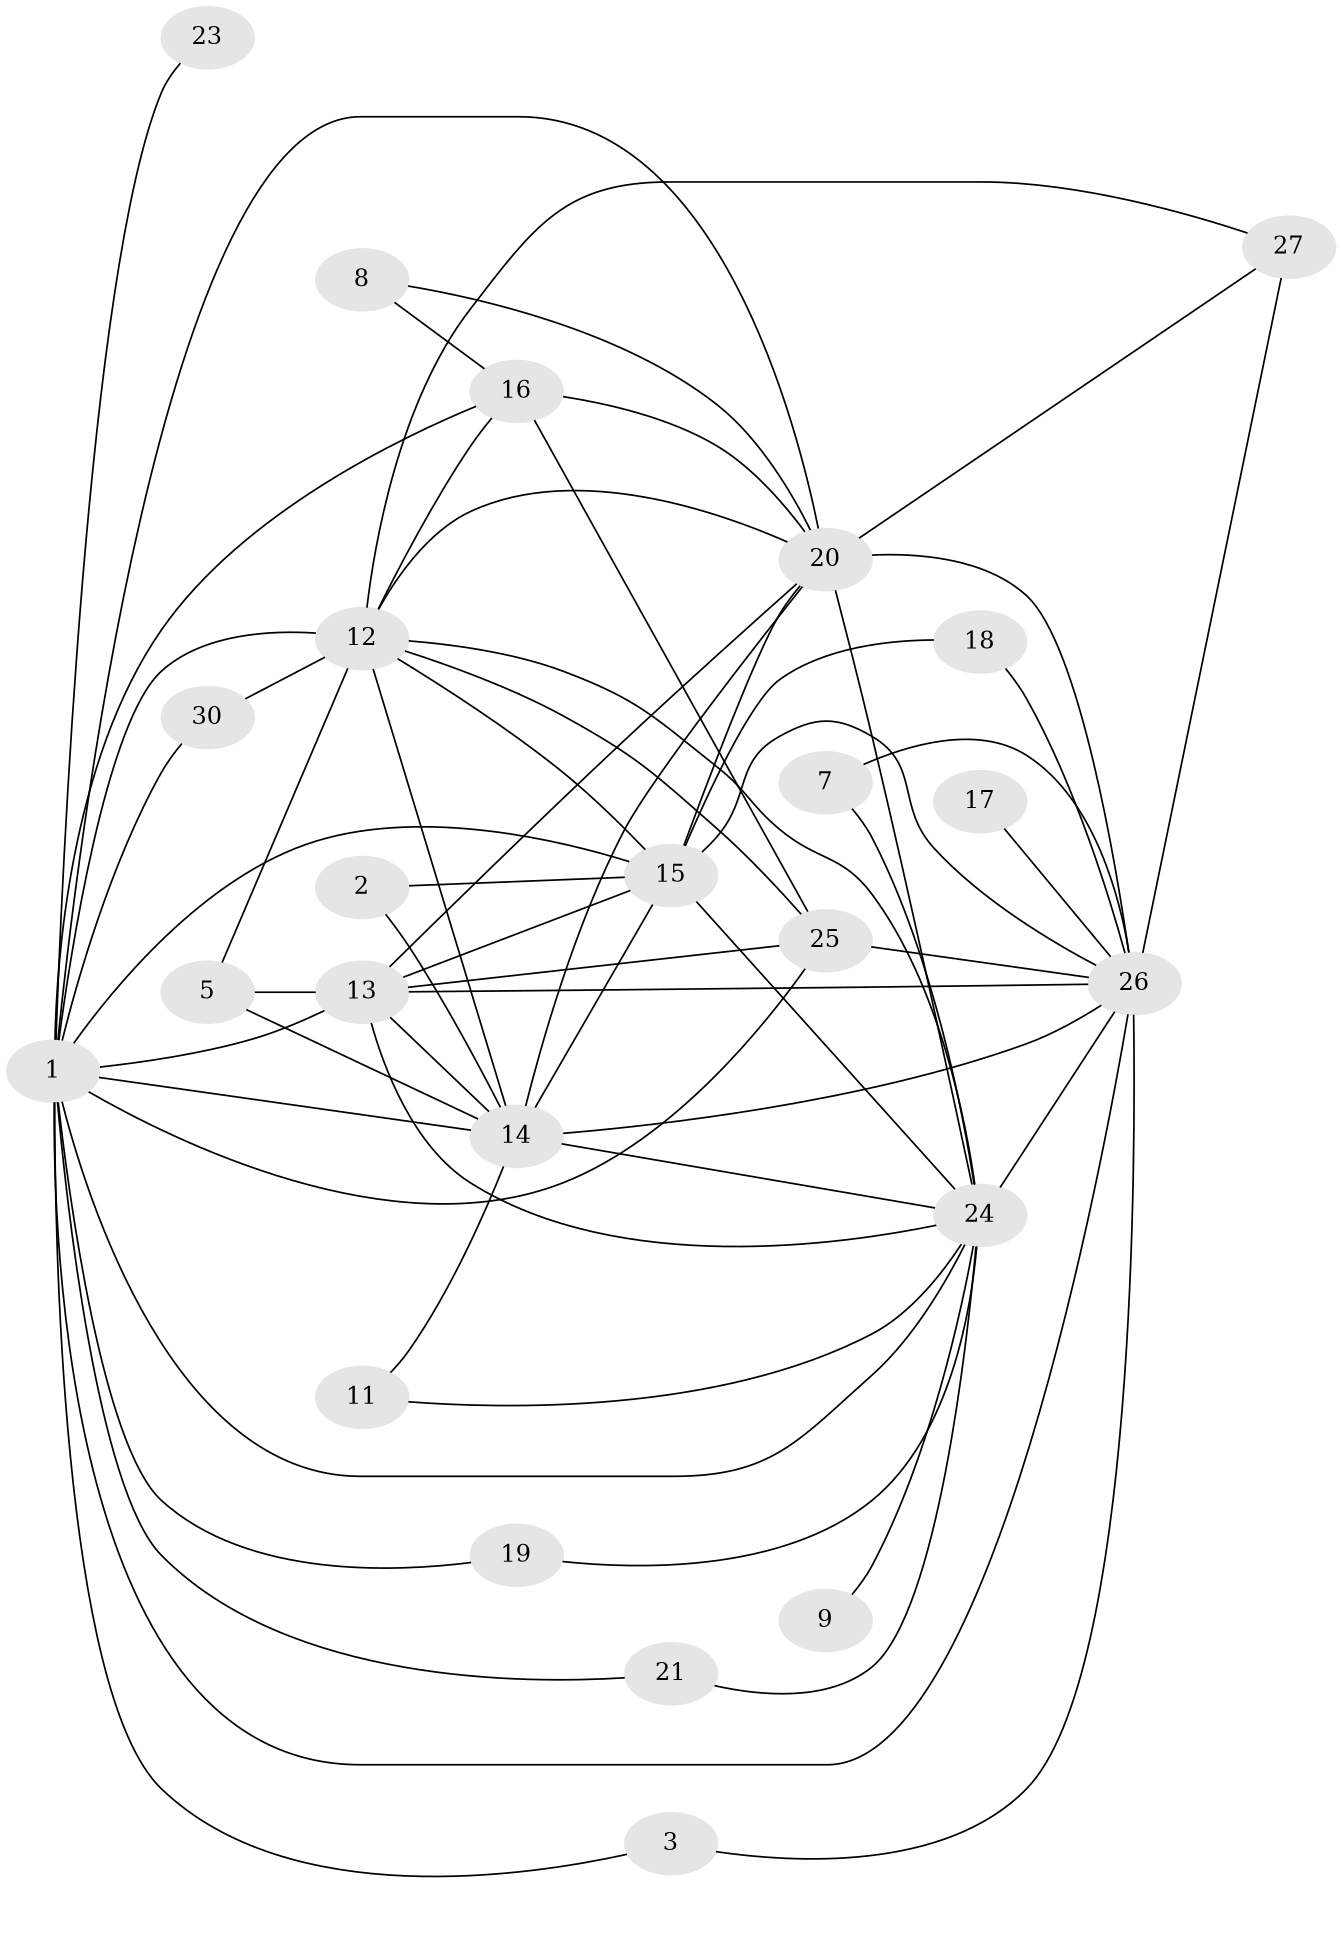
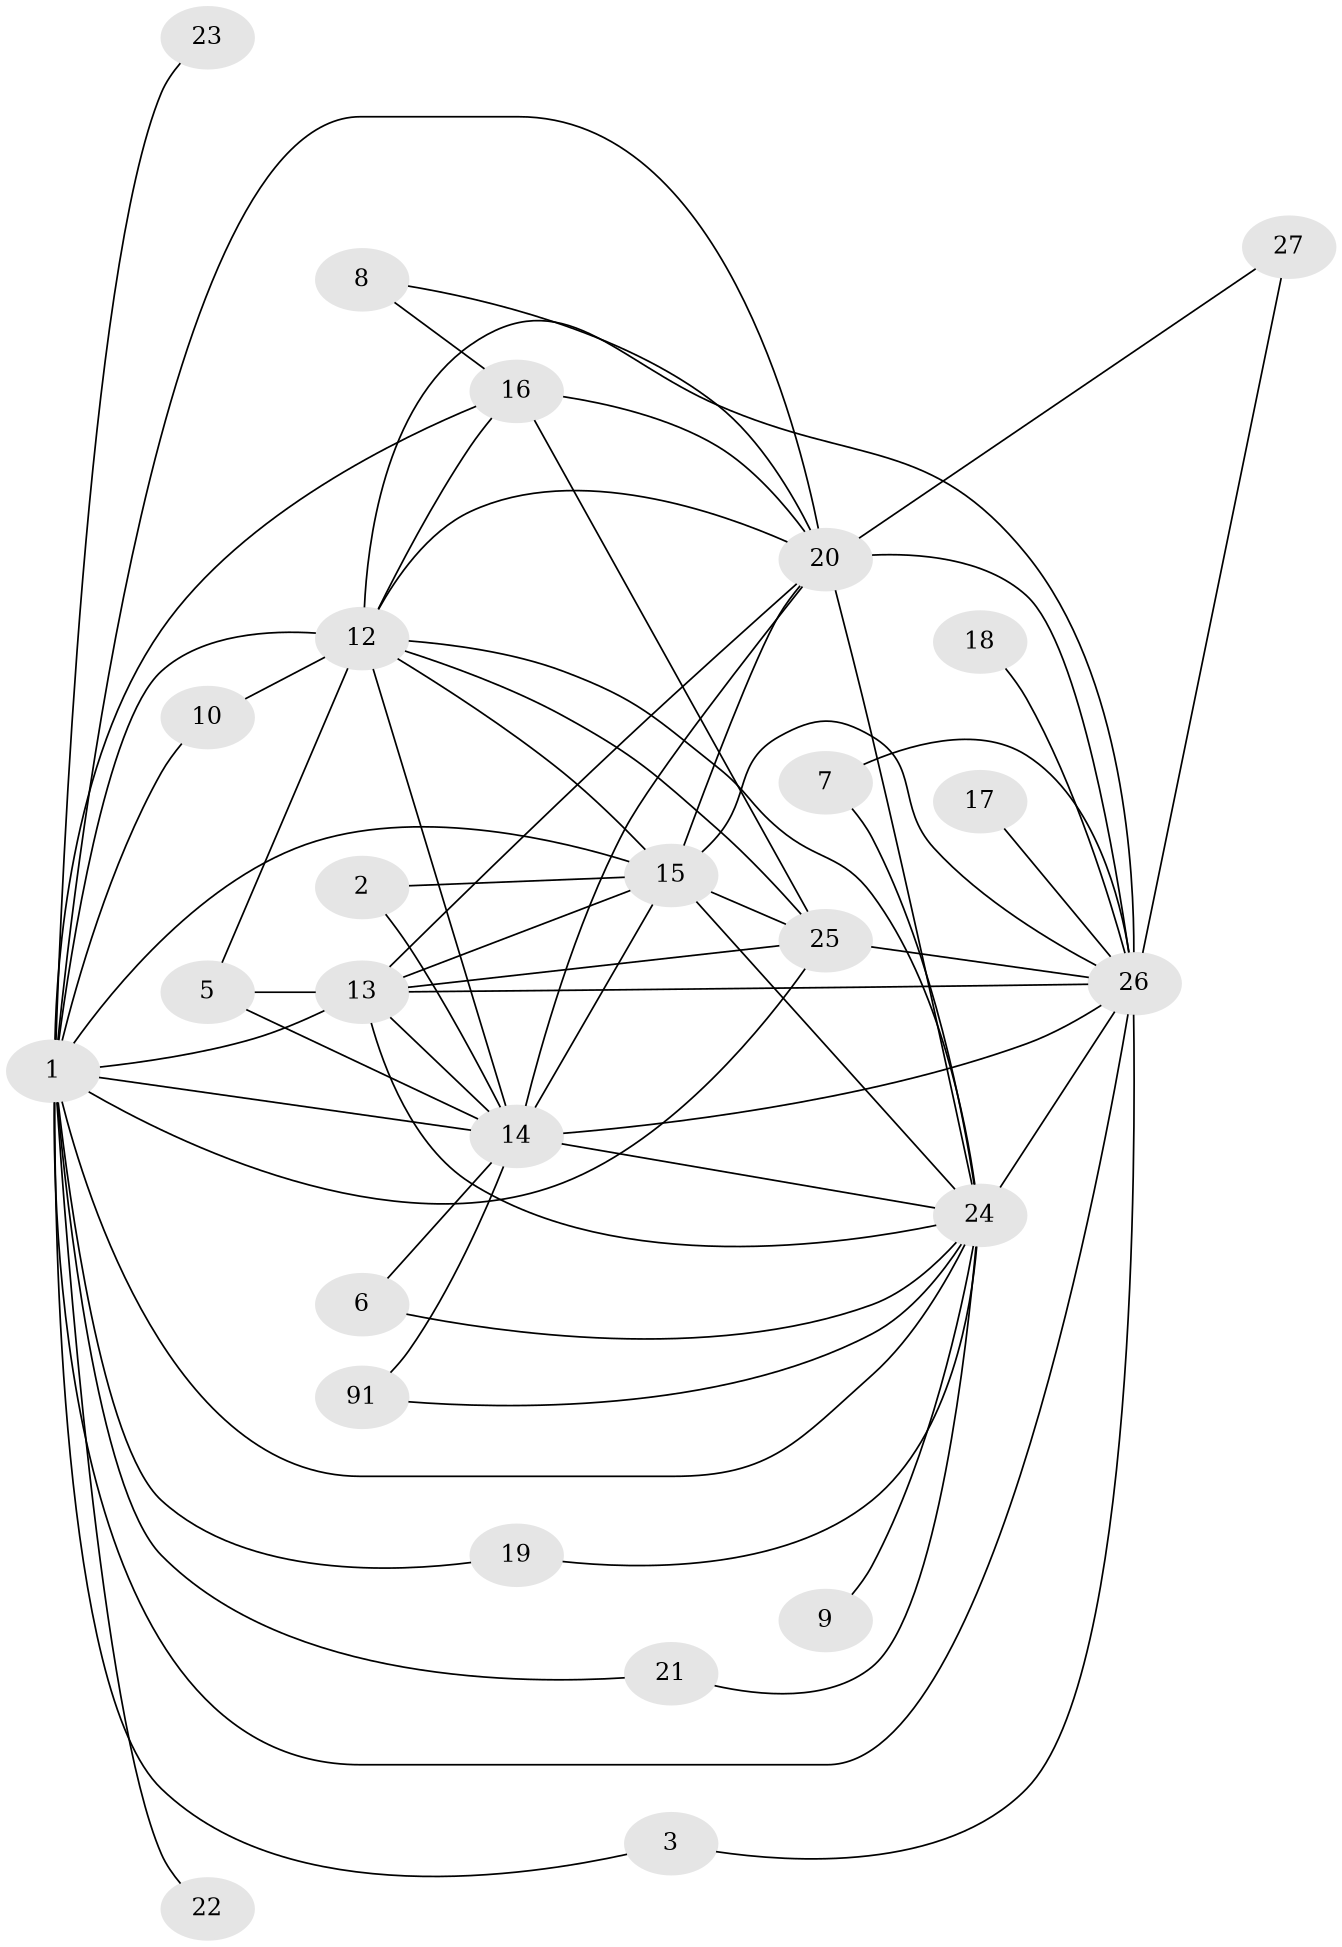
edge "27" -- "12": now "26" -- "12"
edge "18" -- "15": now "25" -- "15"
node "30": label "30" -> "10"
node "6": added
node "11": label "11" -> "91"
node "22": added
